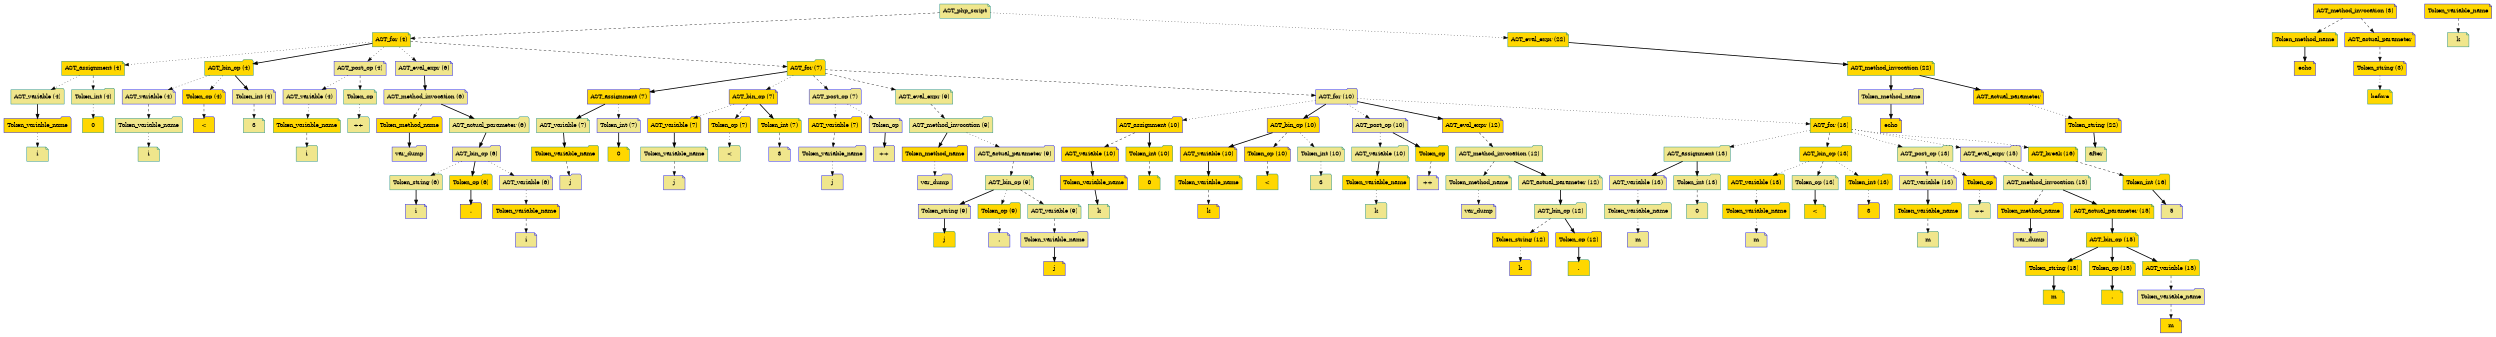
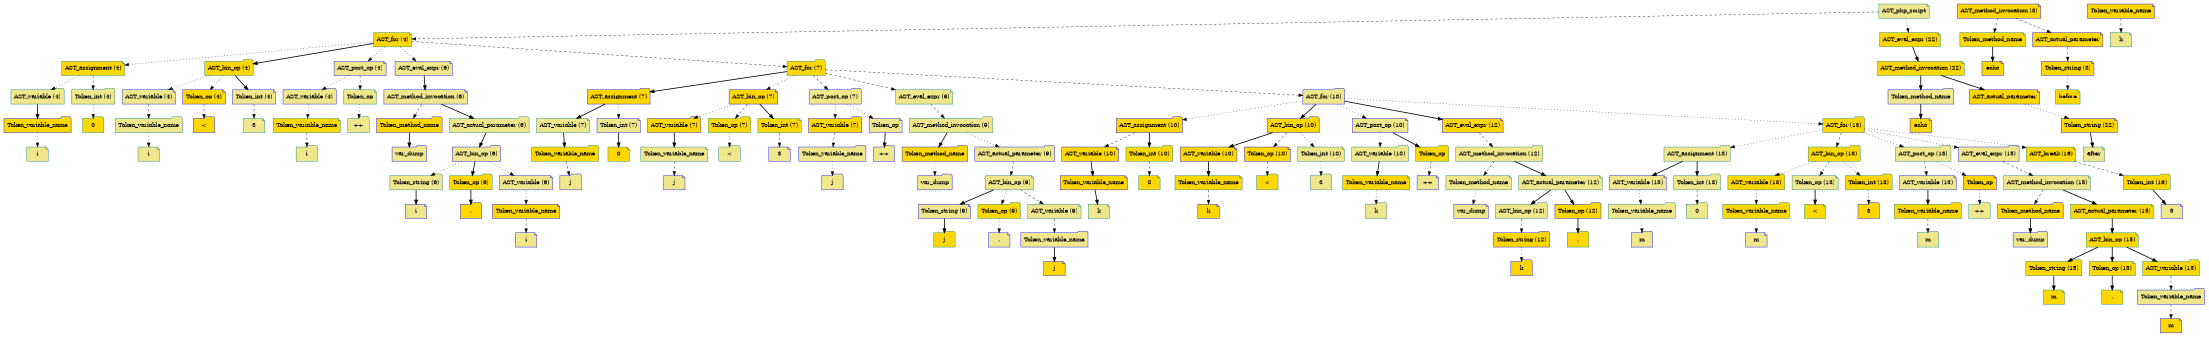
node "Token_op (7)": color blue -> teal
edge "AST_bin_op (12)" -> "Token_op (12)": now "AST_actual_parameter (12)" -> "Token_op (12)"
